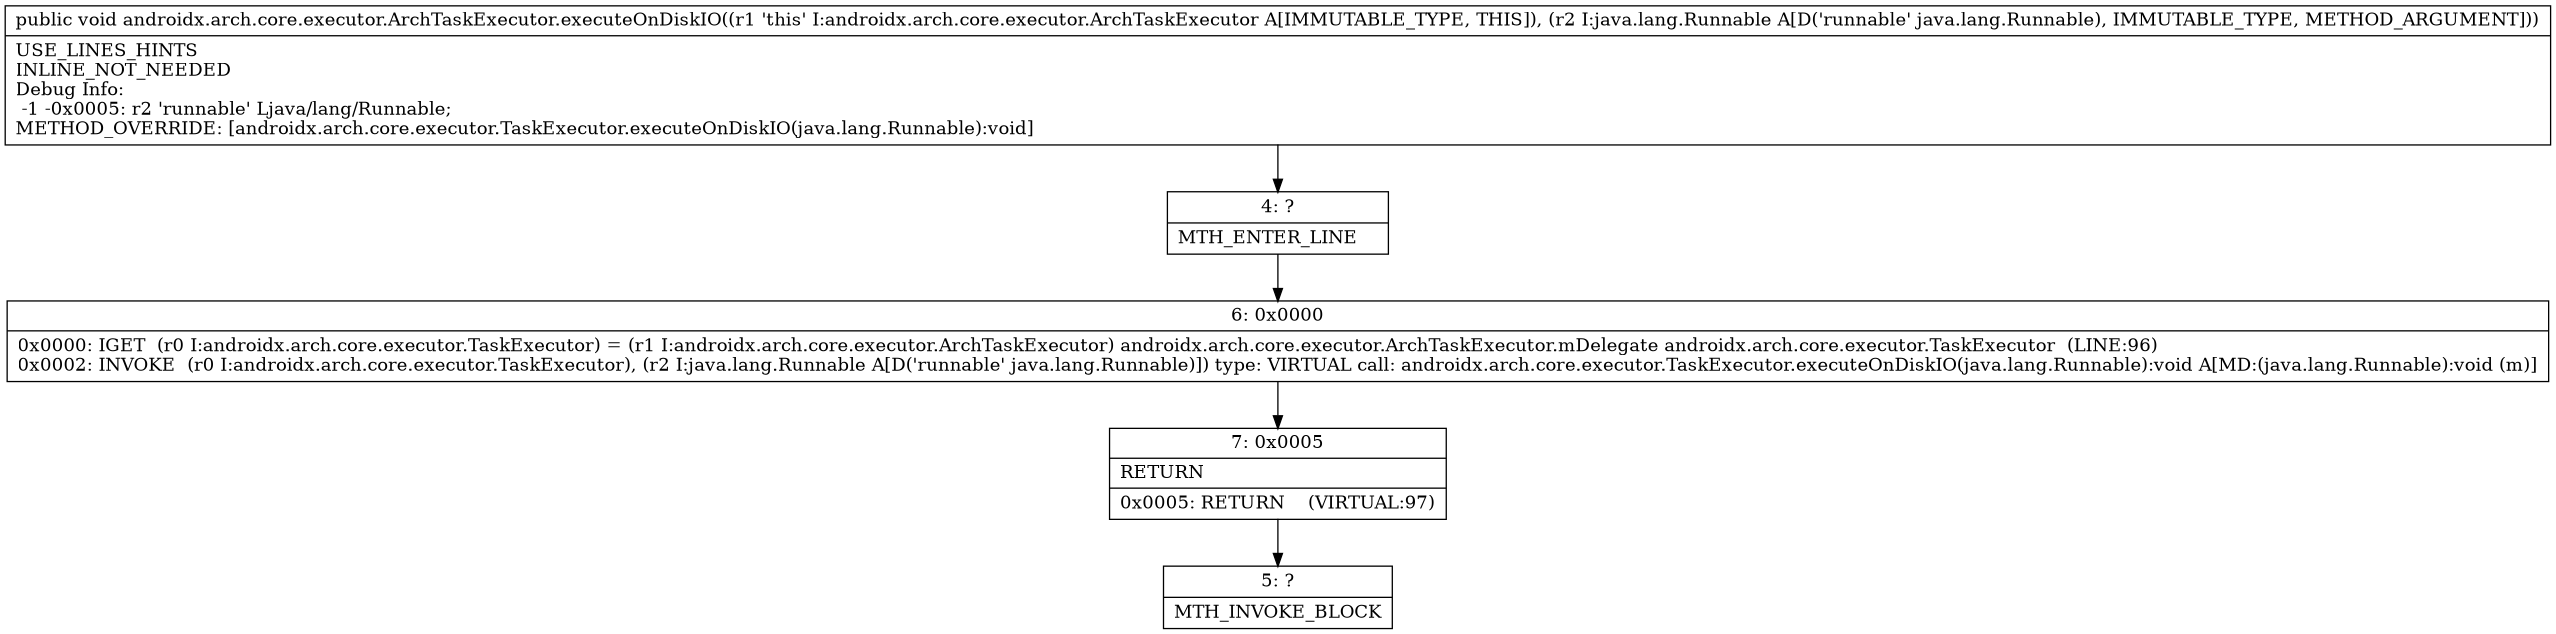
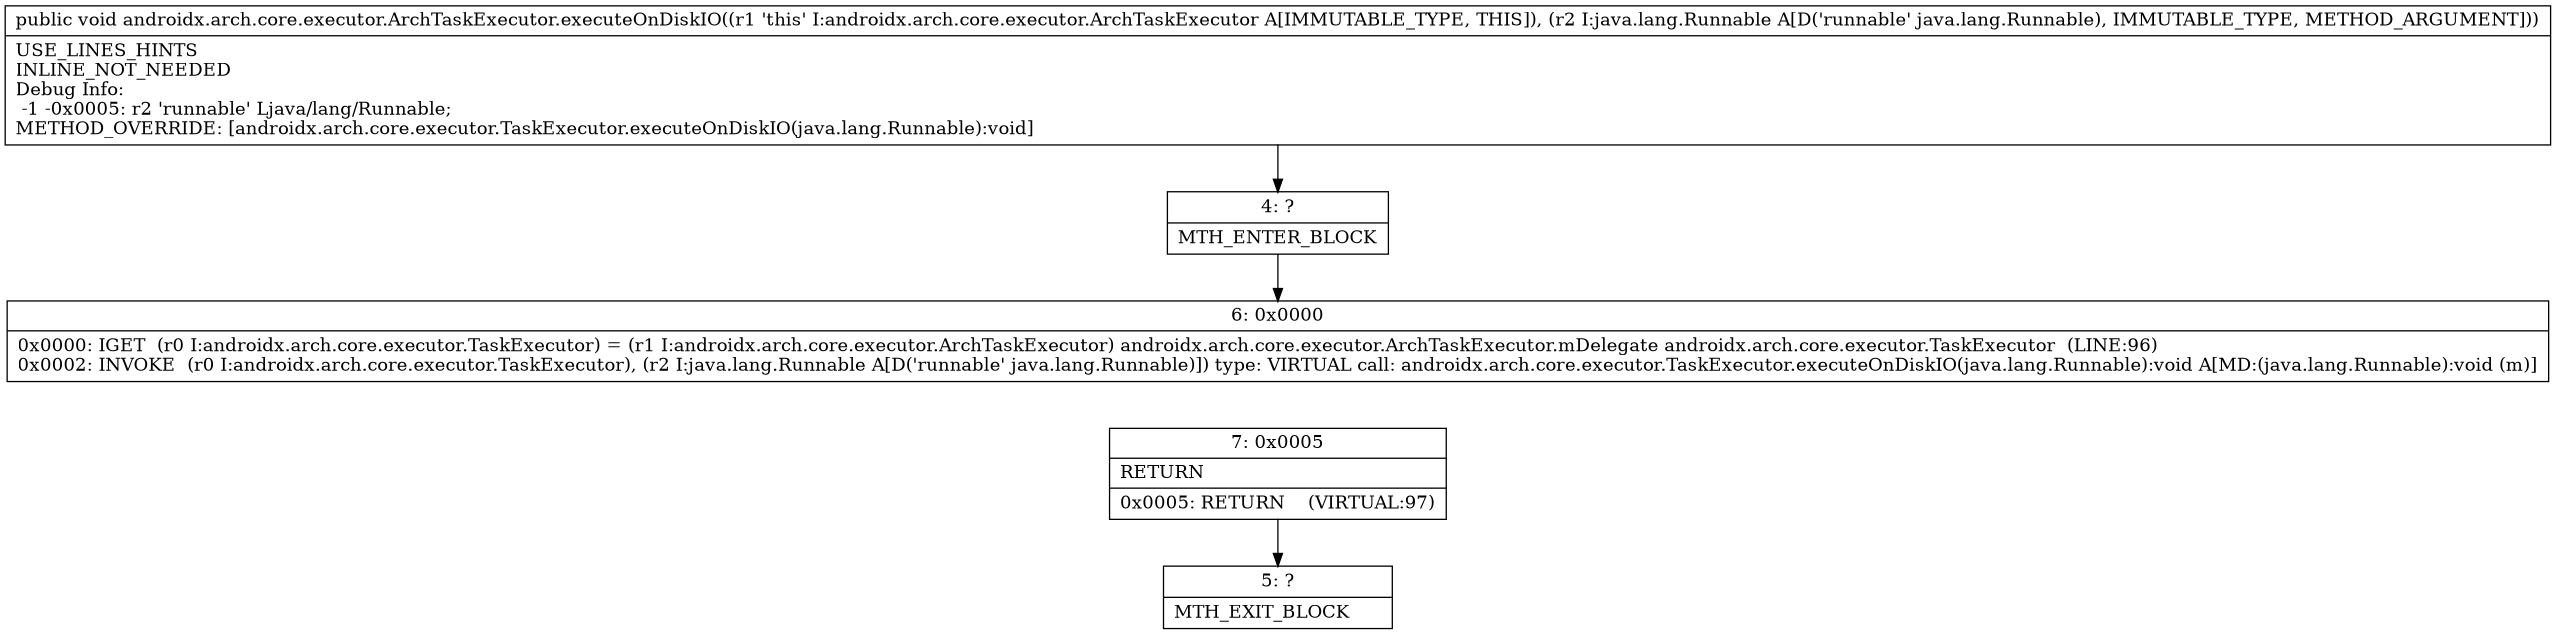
node "4: ?": text "MTH_ENTER_LINE" -> "MTH_ENTER_BLOCK"
edge "6: 0x0000" -> "7: 0x0005": removed
node "5: ?": text "MTH_INVOKE_BLOCK" -> "MTH_EXIT_BLOCK"
